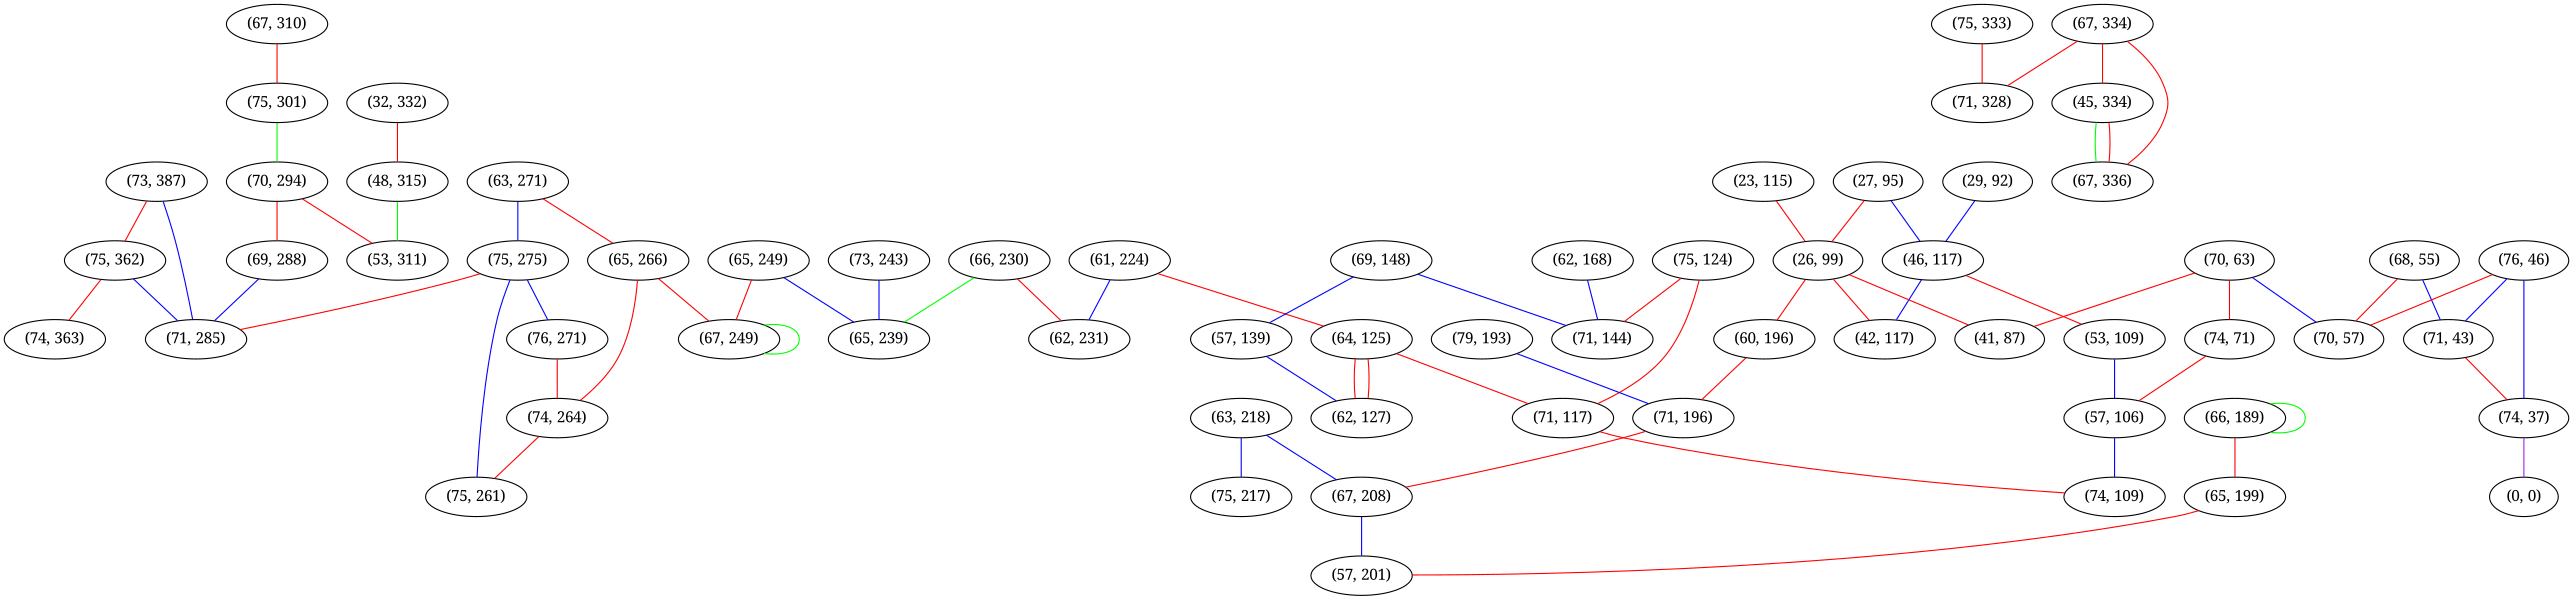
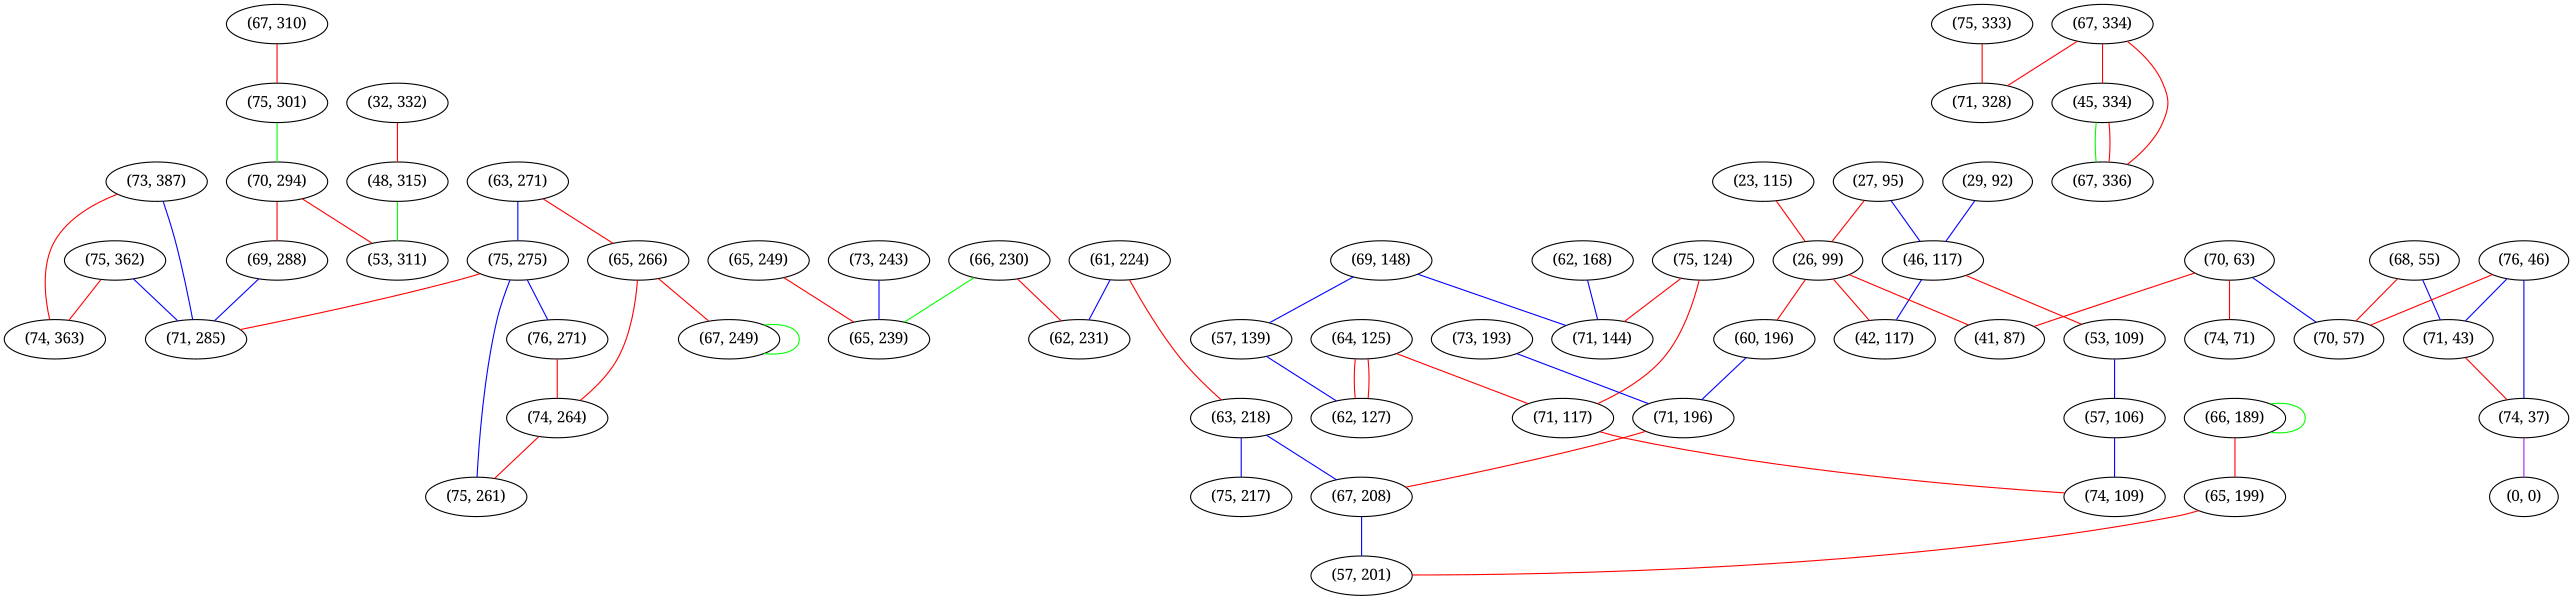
edge "(73, 387)" -- "(75, 362)": now "(73, 387)" -- "(74, 363)"
edge "(65, 249)" -- "(67, 249)": removed
edge "(65, 249)" -- "(65, 239)": color blue -> red
edge "(61, 224)" -- "(64, 125)": now "(61, 224)" -- "(63, 218)"
node "(79, 193)": label "(79, 193)" -> "(73, 193)"
edge "(74, 71)" -- "(57, 106)": removed
edge "(60, 196)" -- "(71, 196)": color red -> blue
